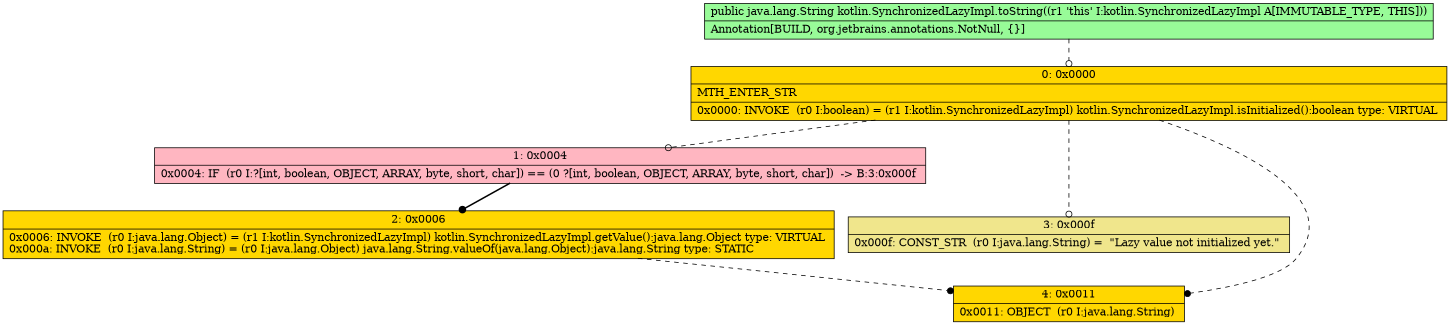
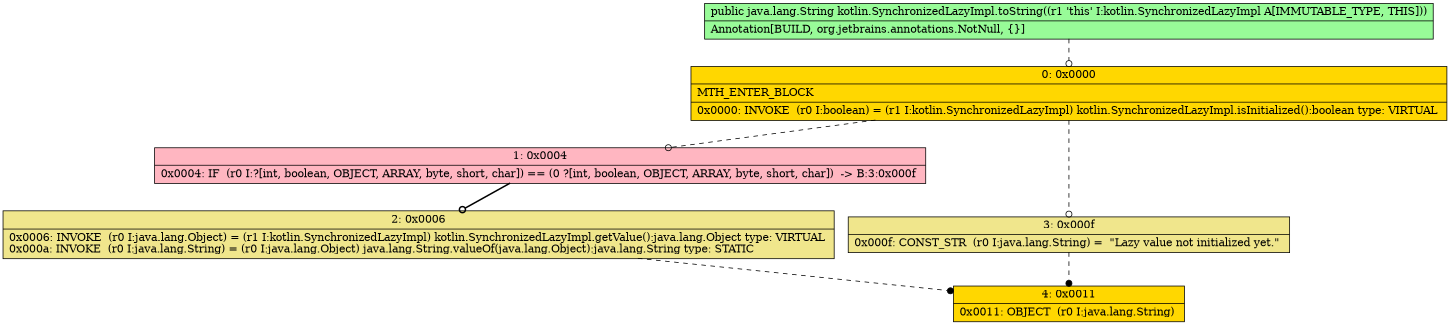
node "0: 0x0000": text "MTH_ENTER_STR" -> "MTH_ENTER_BLOCK"
edge "1: 0x0004" -> "2: 0x0006": arrowhead dot -> odot
edge "0: 0x0000" -> "4: 0x0011": now "3: 0x000f" -> "4: 0x0011"
node "2: 0x0006": fillcolor gold -> khaki
